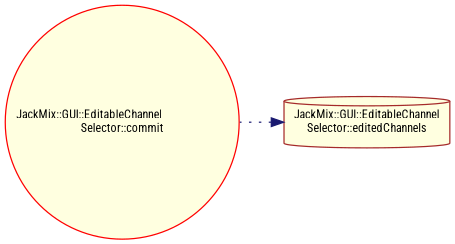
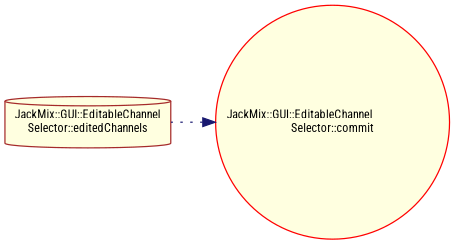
edge "JackMix::GUI::EditableChannel Selector::commit" -> "JackMix::GUI::EditableChannel Selector::editedChannels": reversed
